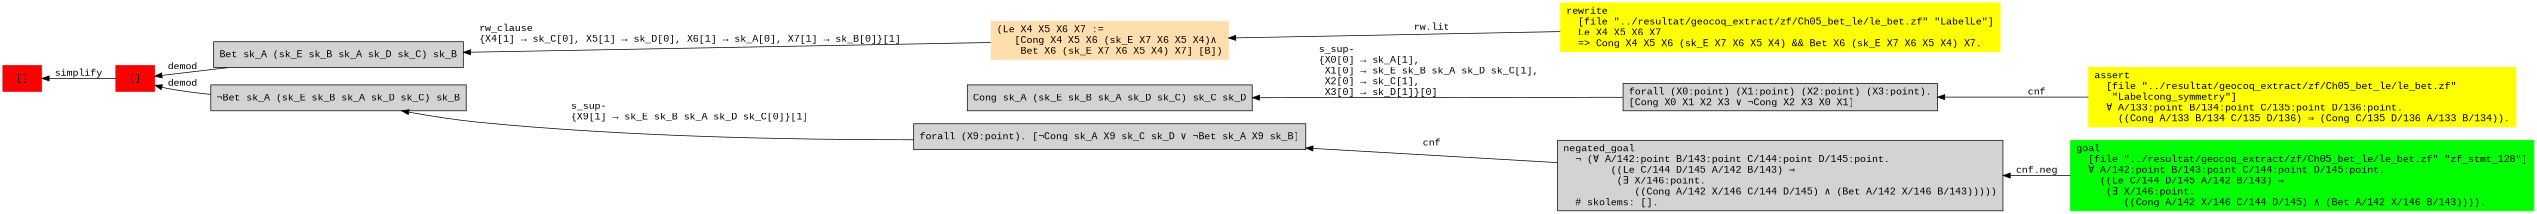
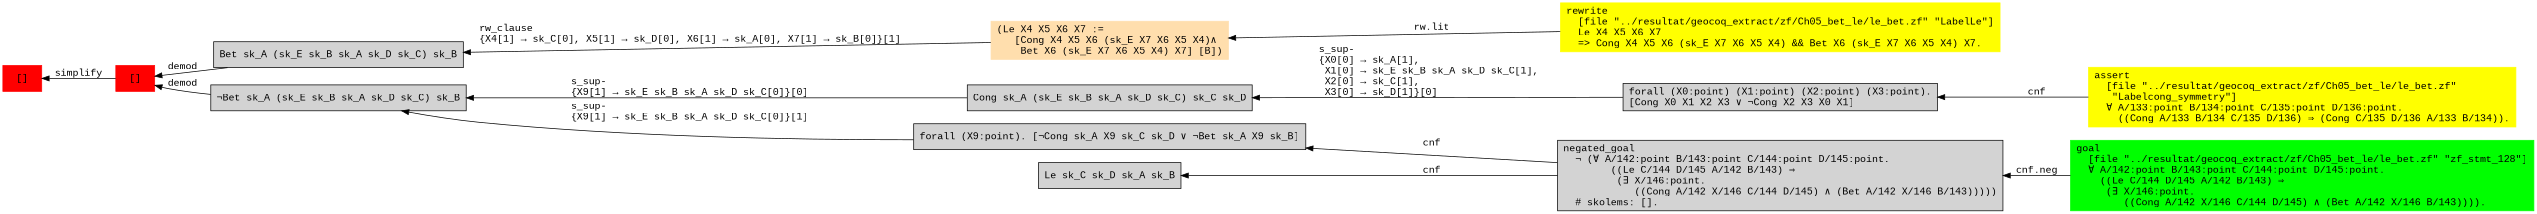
edge "Cong sk_A (sk_E sk_B sk_A sk_D sk_C) sk_C sk_D" -> "¬Bet sk_A (sk_E sk_B sk_A sk_D sk_C) sk_B": added, label "s_sup- {X9[1] → sk_E sk_B sk_A sk_D sk_C[0]}[0]"
node "Le sk_C sk_D sk_A sk_B": added
